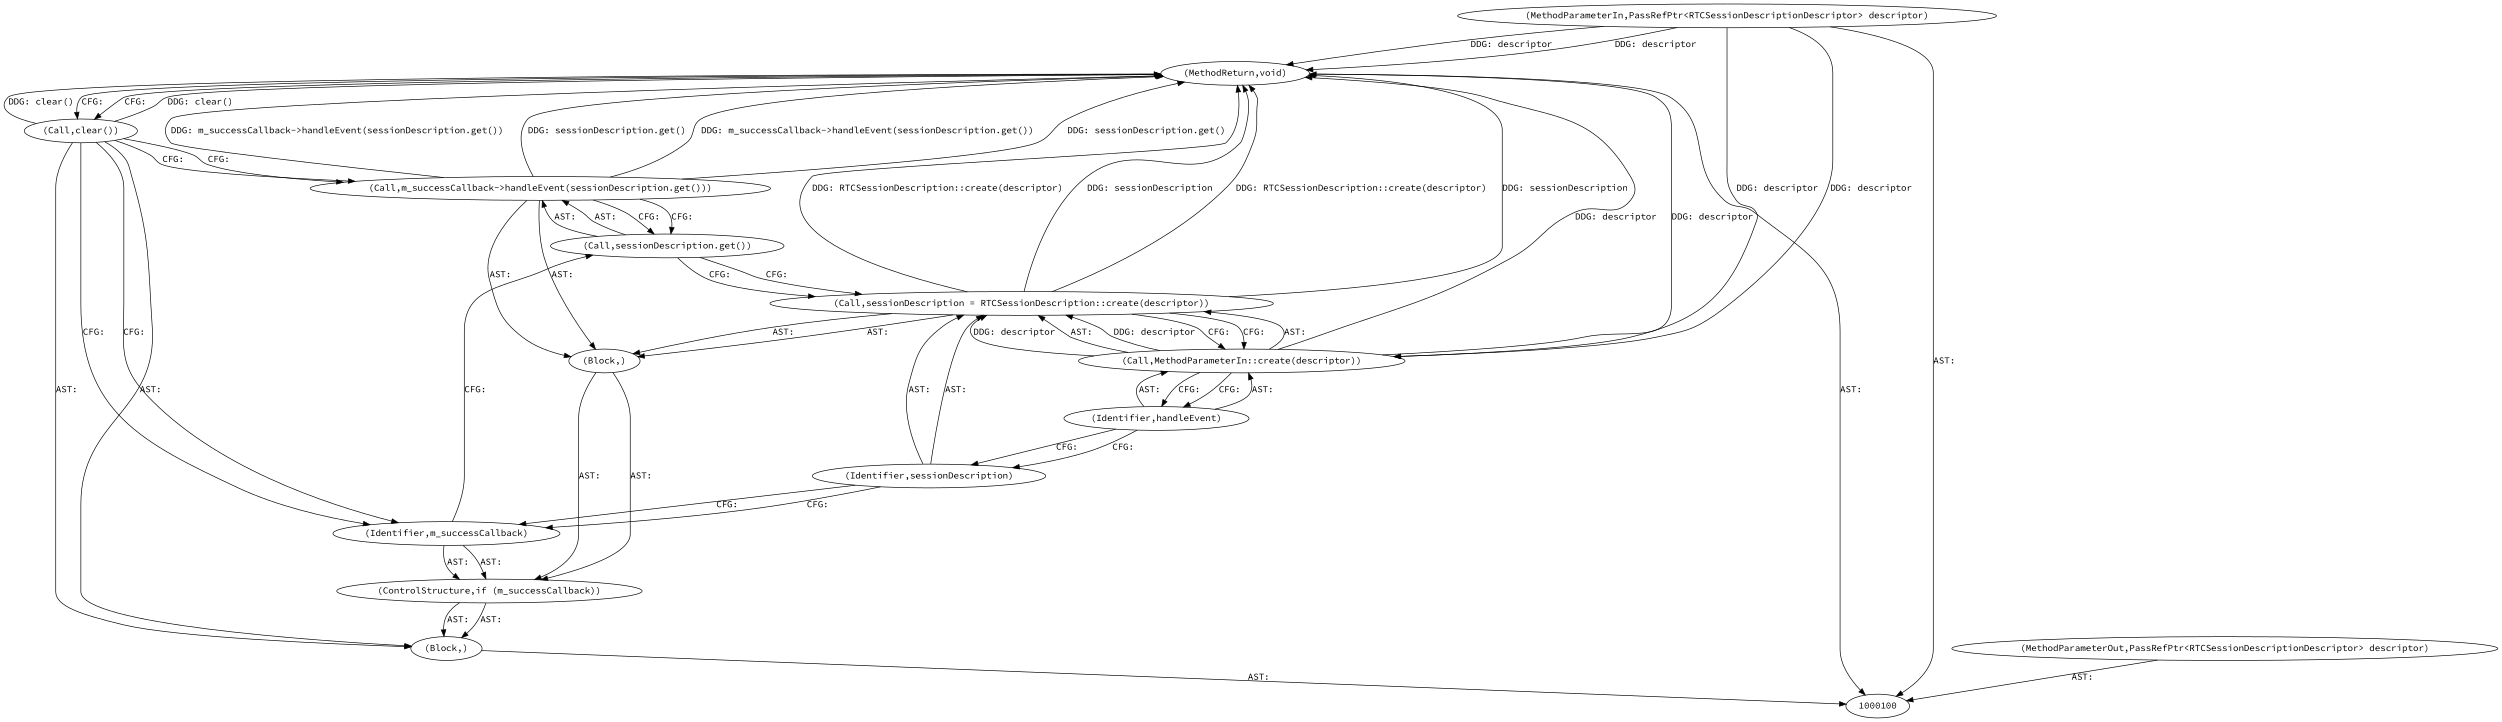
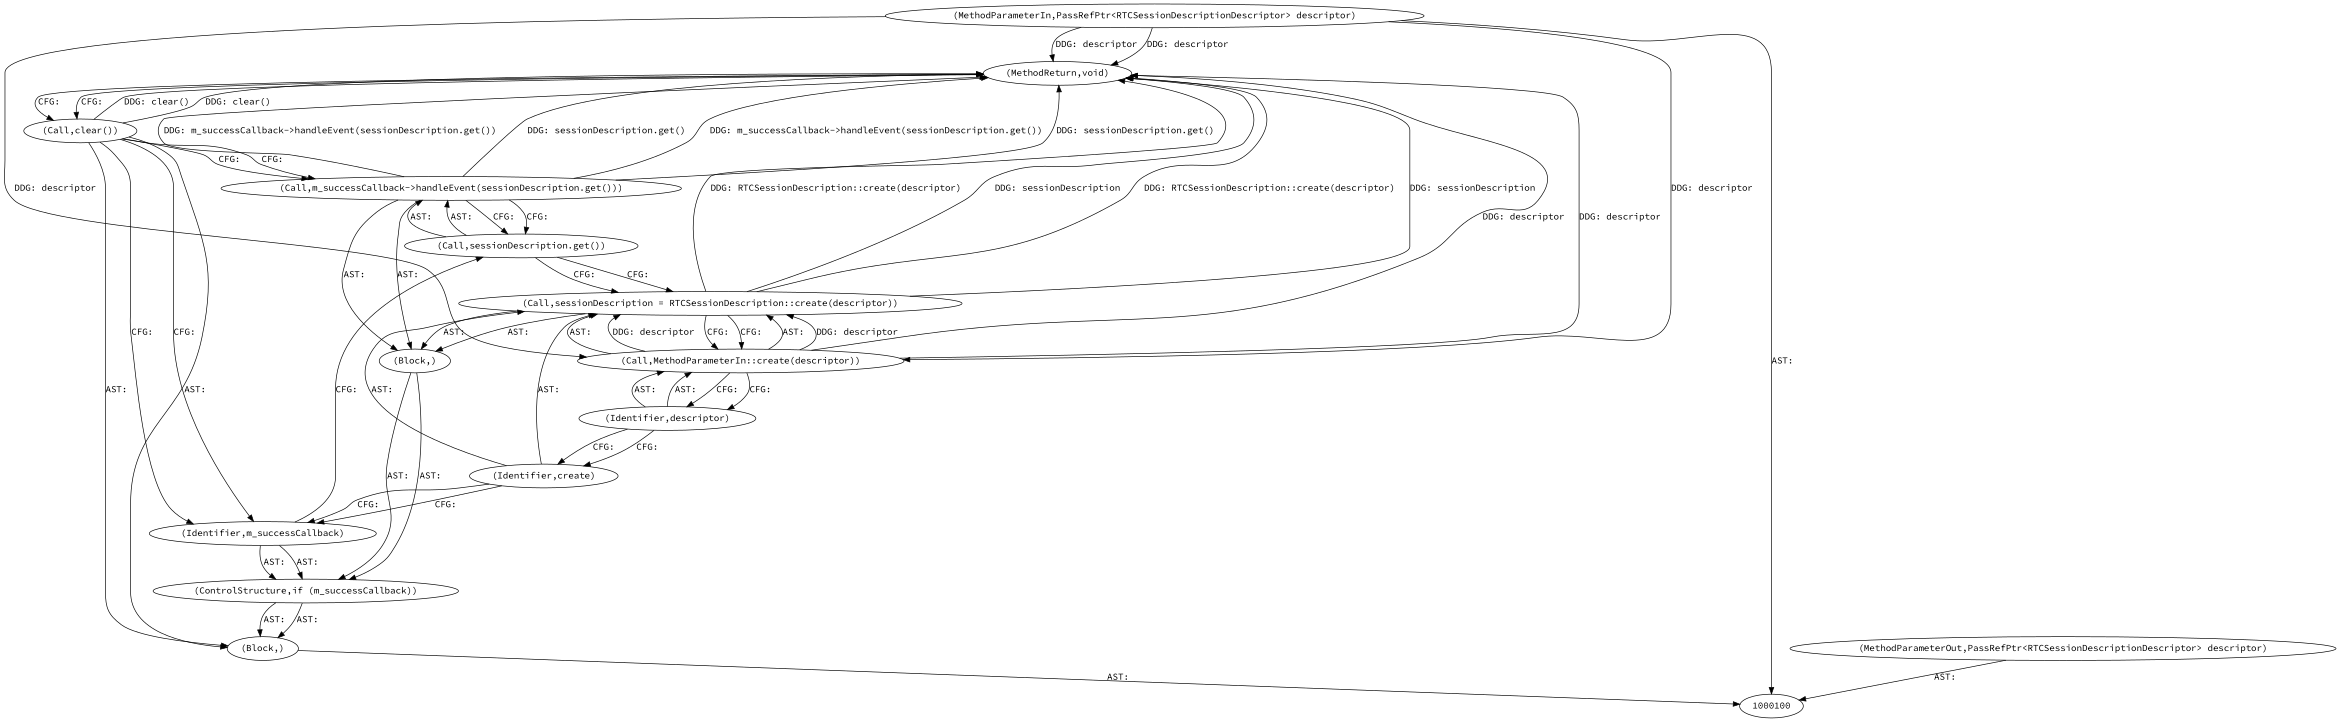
edge "(MethodReturn,void)" -> "1000100": removed, label "AST:"
node "(Identifier,handleEvent)": label "(Identifier,handleEvent)" -> "(Identifier,descriptor)"
node "(Identifier,sessionDescription)": label "(Identifier,sessionDescription)" -> "(Identifier,create)"
